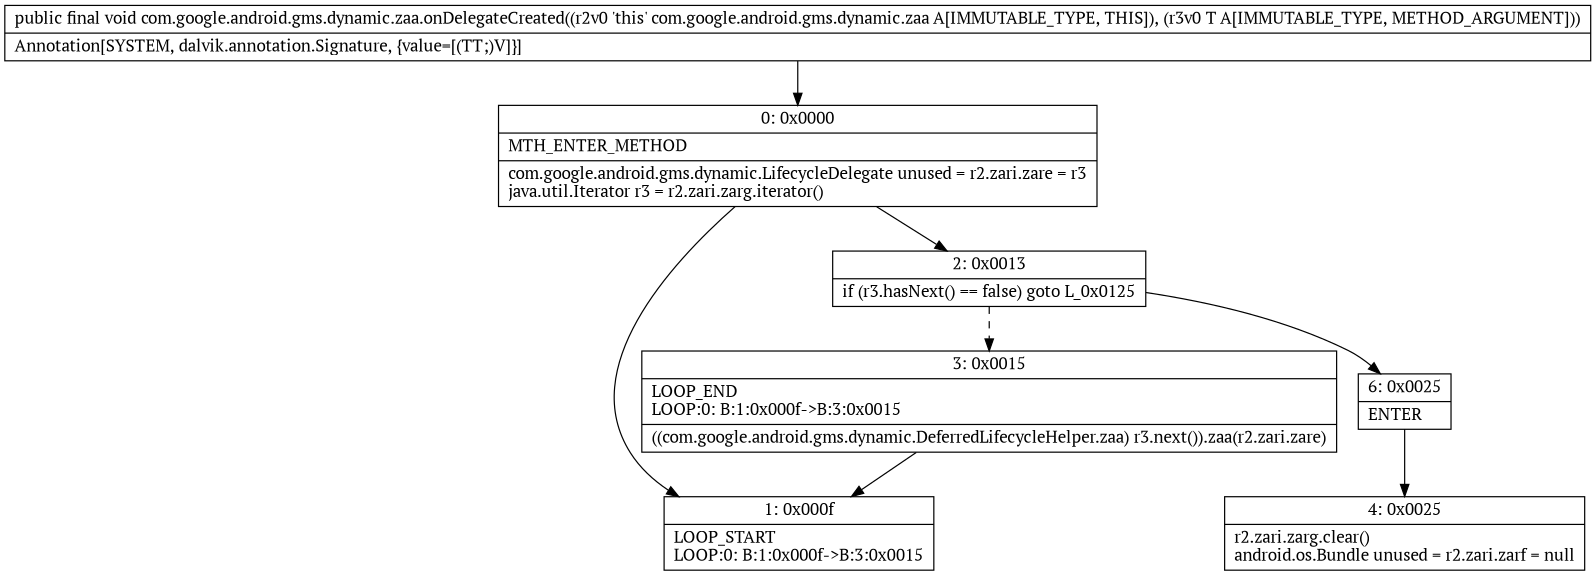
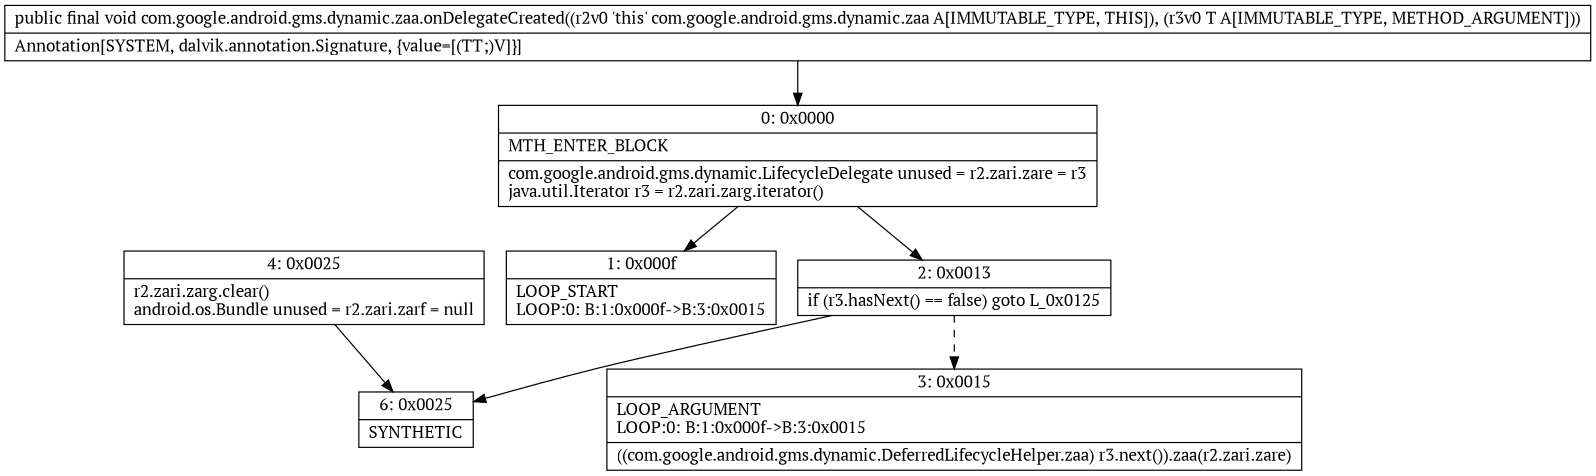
node "0: 0x0000": text "MTH_ENTER_METHOD" -> "MTH_ENTER_BLOCK"
node "3: 0x0015": text "LOOP_END" -> "LOOP_ARGUMENT"
node "6: 0x0025": text "ENTER" -> "SYNTHETIC"
edge "6: 0x0025" -> "4: 0x0025": reversed
edge "3: 0x0015" -> "1: 0x000f": removed
